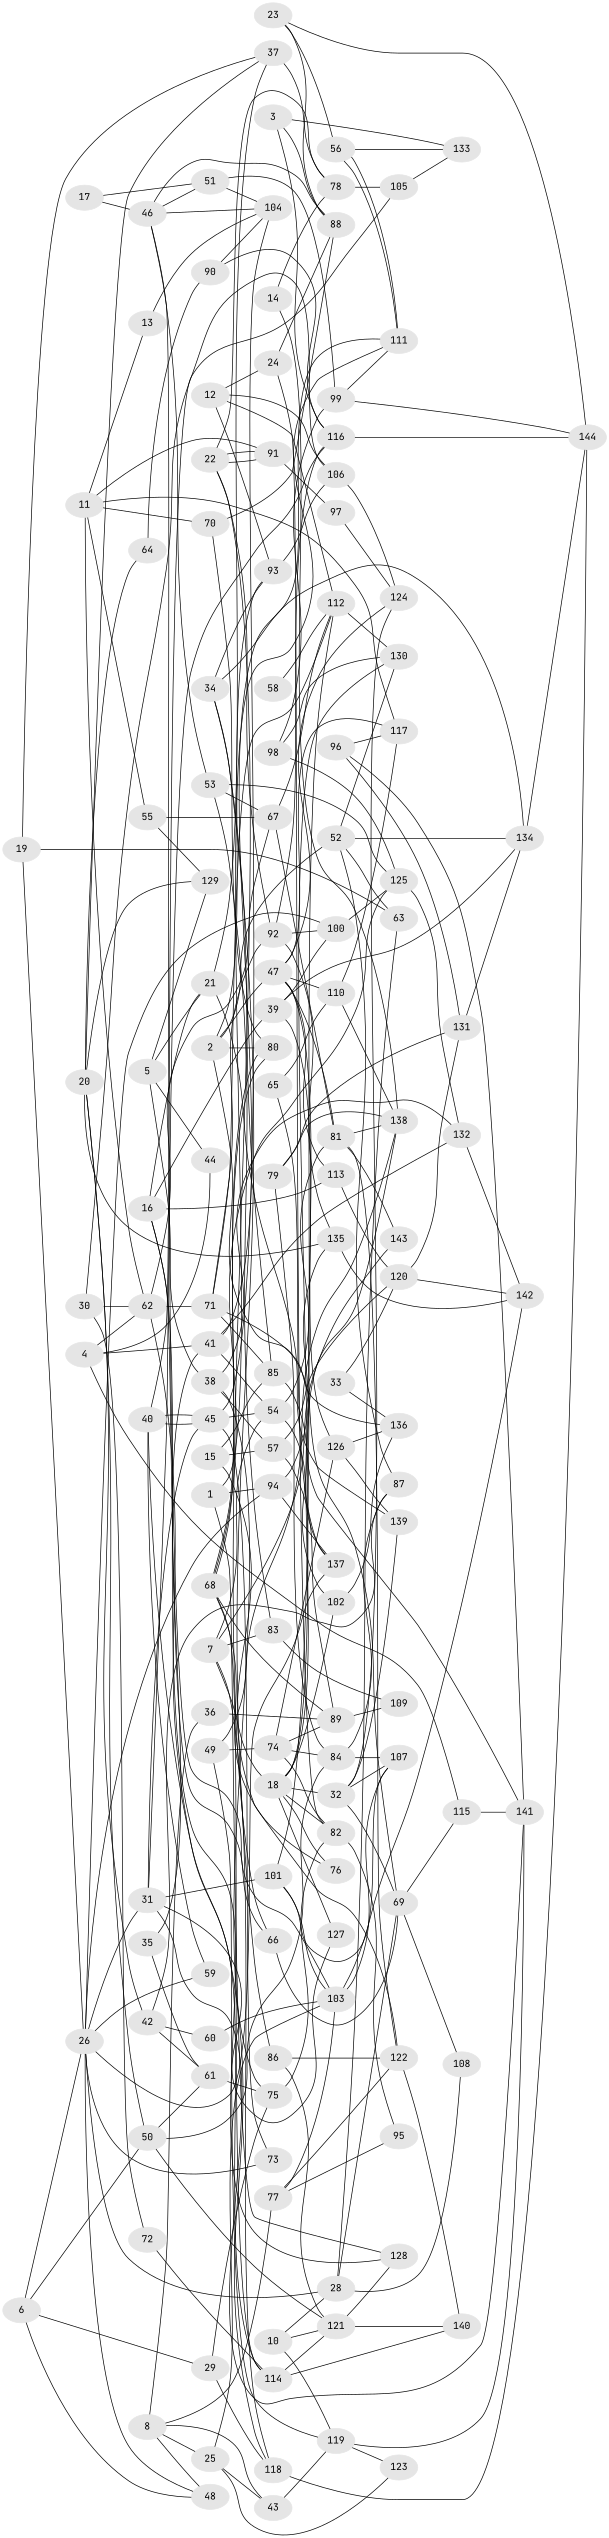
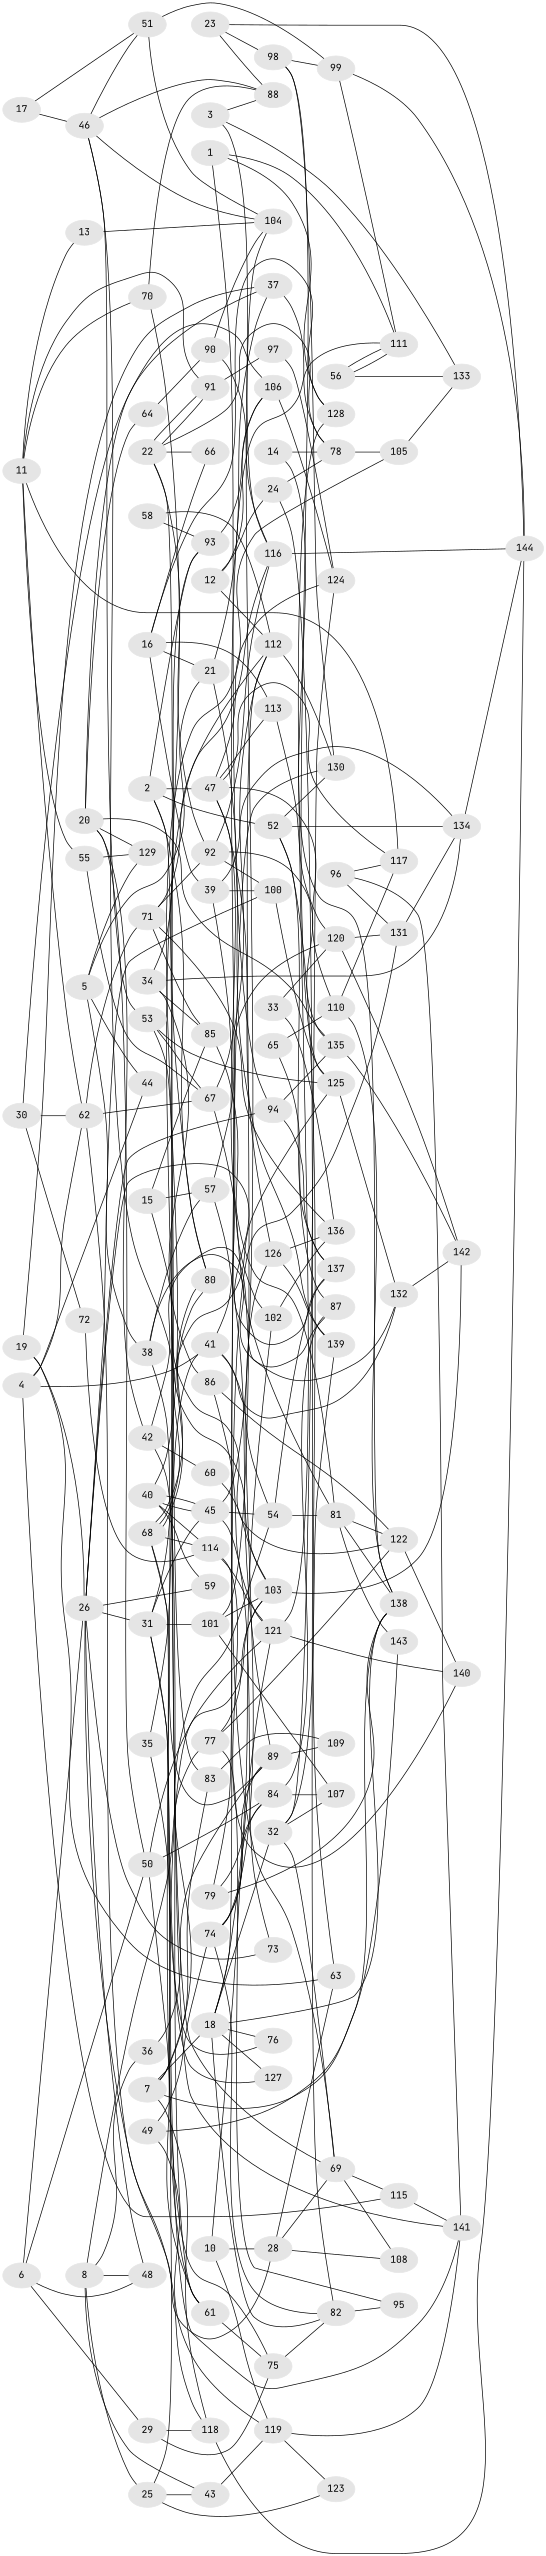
edge "23" -- "56": now "23" -- "98"
edge "88" -- "24": now "78" -- "24"
edge "12" -- "93": now "58" -- "93"
edge "107" -- "103": removed
edge "69" -- "66": now "69" -- "22"
